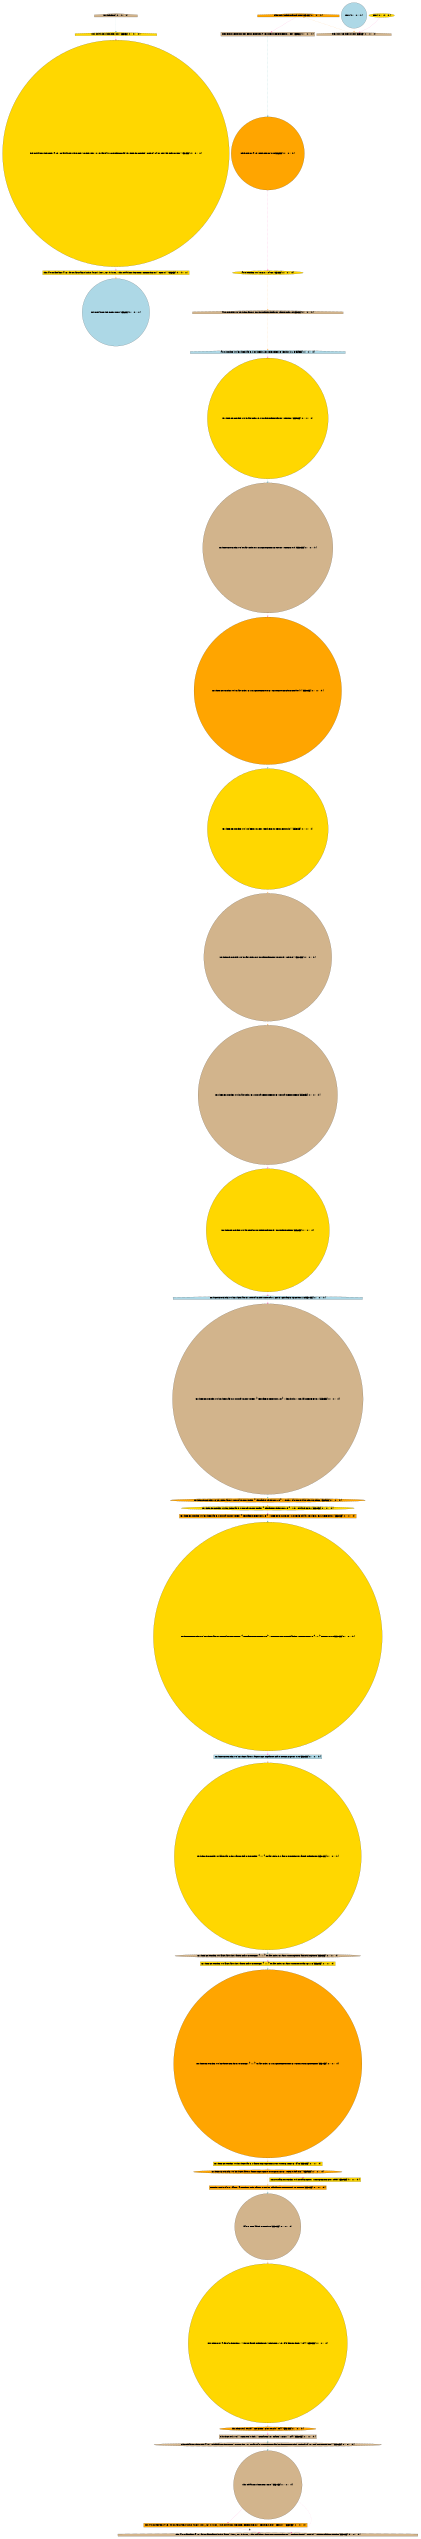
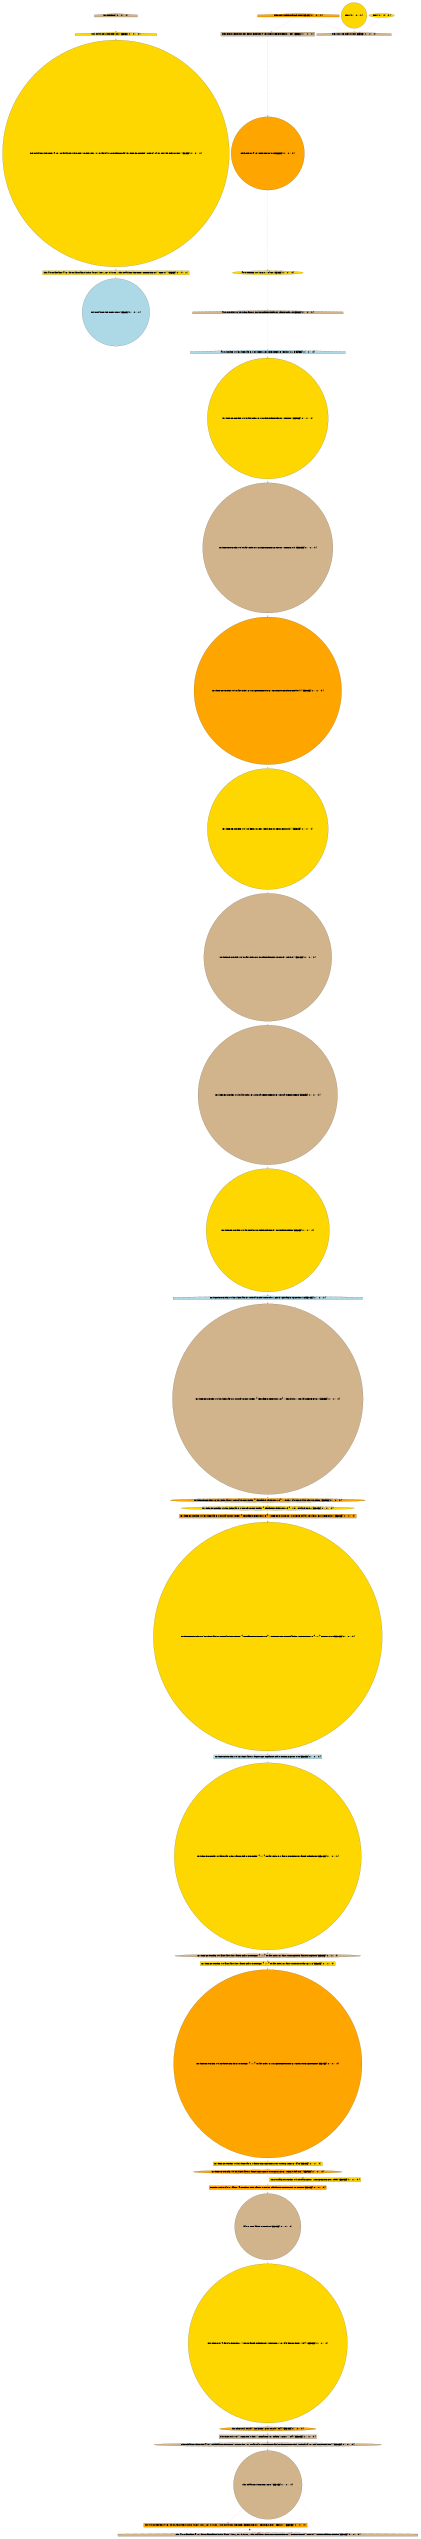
node "setup['0', '1', '0']": fillcolor lightblue -> gold
edge "cleanUpDir(SERVICE_WORK_DIR)@@@3@@@['1', '1', '0']" -> "cleanUpDir(SPEC_STORE_PARENT_DIR)@@@4@@@['1', '1', '0']": reversed
